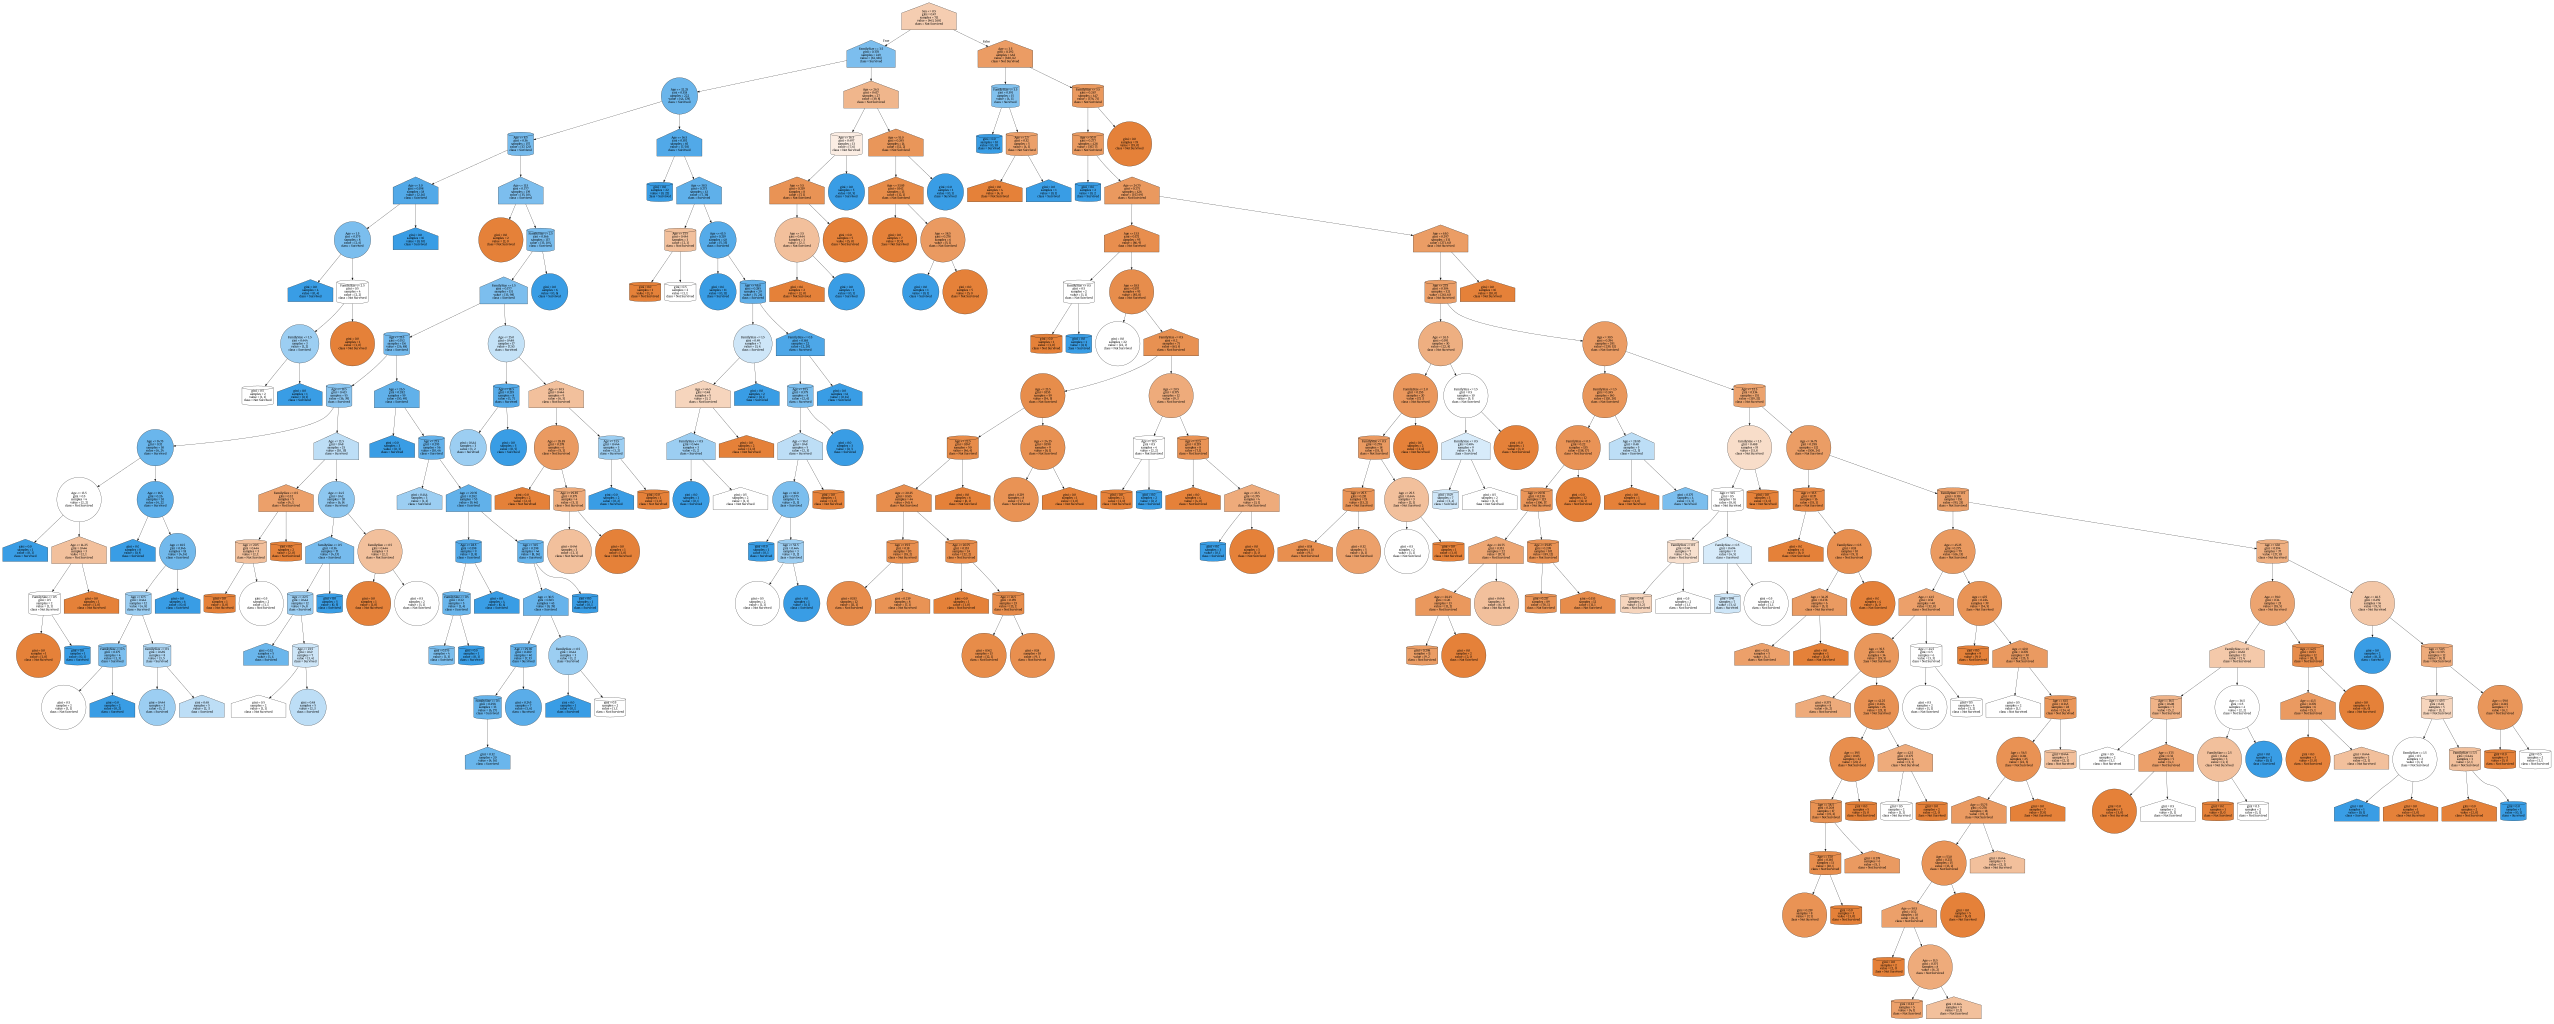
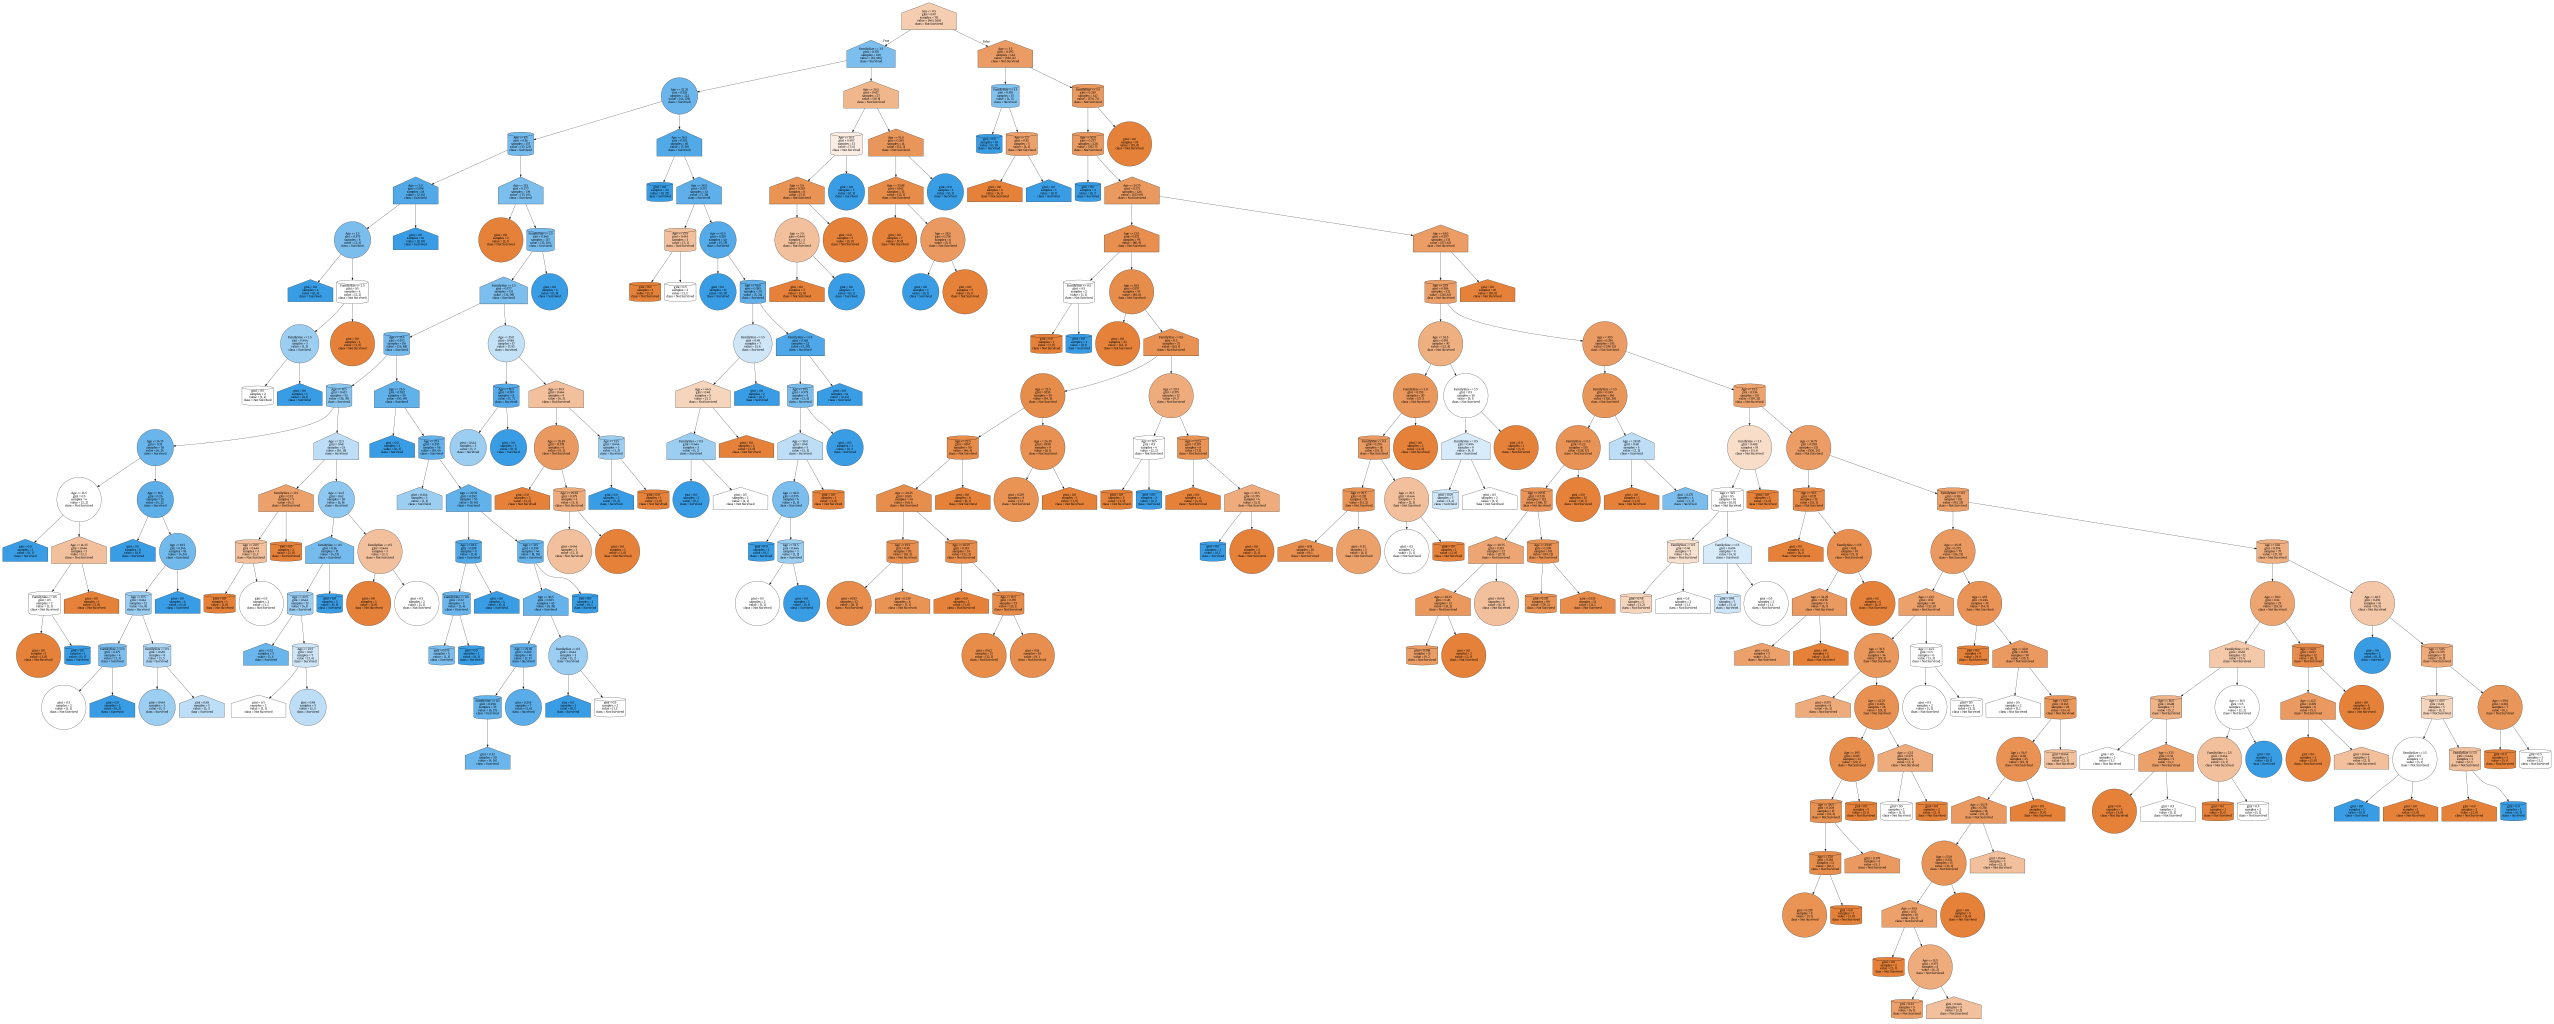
node "gini = 0.0 samples = 22 value = [22, 0] class = Not Survived": fillcolor #ffffff -> #e58139
